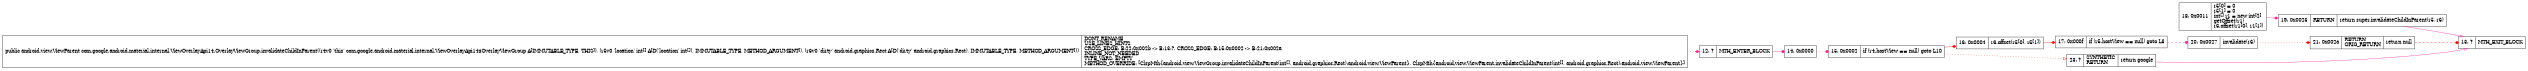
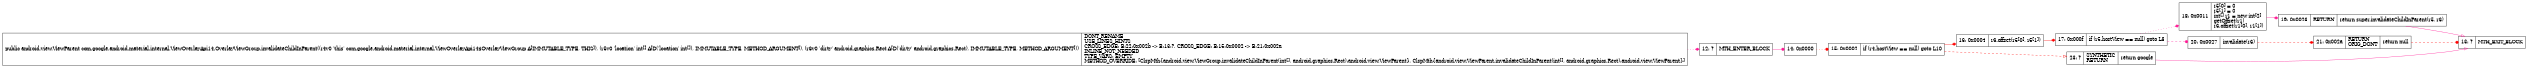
edge "17: 0x000f" -> "18: 0x0011": added
edge "20: 0x0027" -> "21: 0x002a": style dotted -> dashed
node "21: 0x002a": text "ORIG_RETURN" -> "ORIG_DONT"
edge "14: 0x0000" -> "15: 0x0002": color deeppink -> red
edge "15: 0x0002" -> "23: ?": style dotted -> dashed
